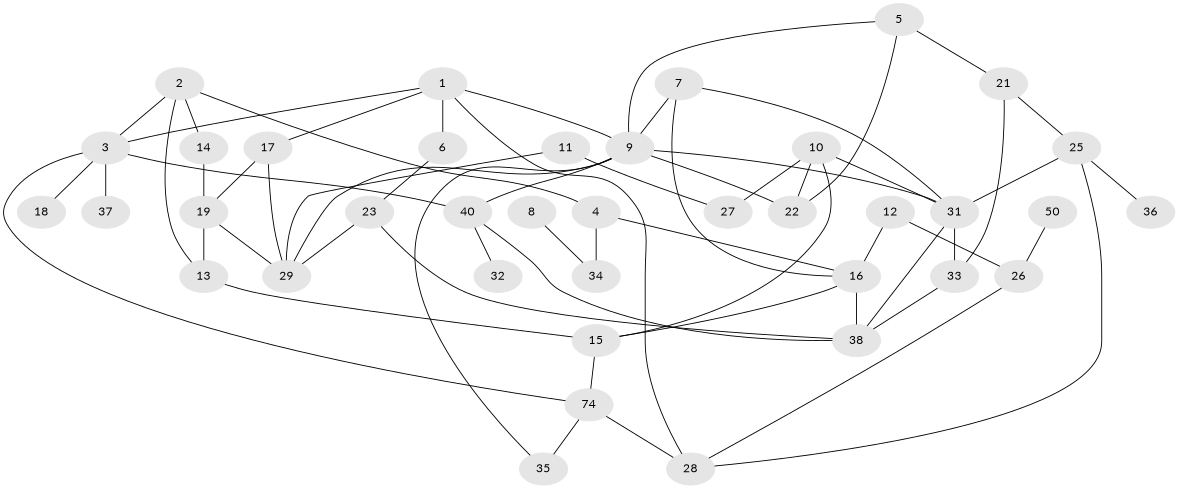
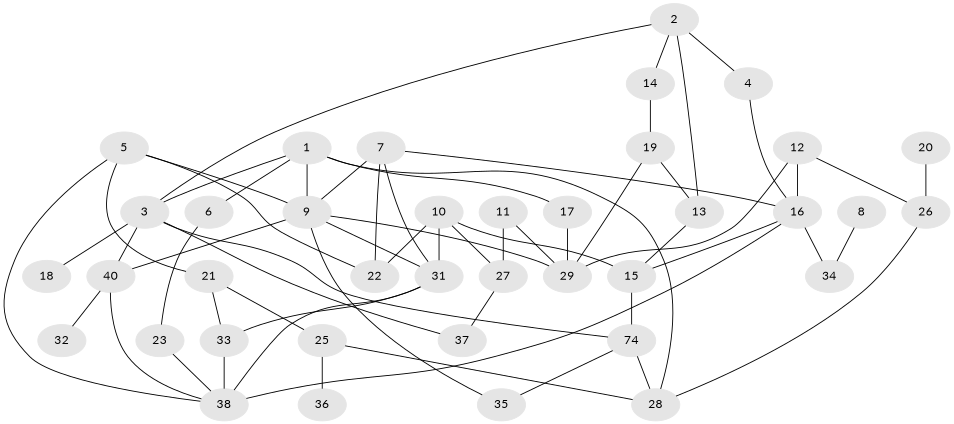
edge "9" -- "22": now "7" -- "22"
edge "17" -- "19": removed
edge "25" -- "31": removed
node "50": label "50" -> "20"
edge "23" -- "29": now "12" -- "29"
edge "4" -- "34": now "16" -- "34"
edge "27" -- "37": added
edge "5" -- "38": added
